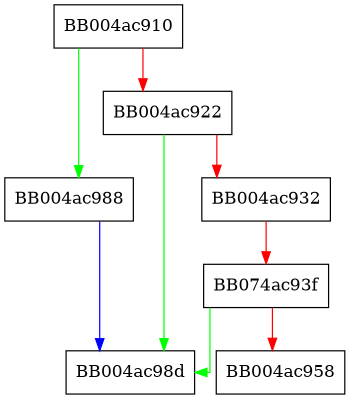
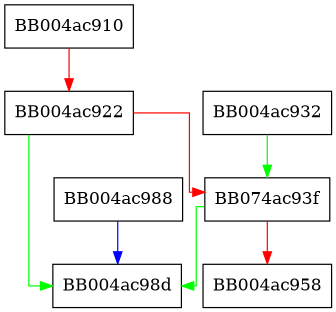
edge "BB004ac910" -> "BB004ac988": removed
edge "BB004ac922" -> "BB004ac932": now "BB004ac922" -> "BB074ac93f"
edge "BB004ac932" -> "BB074ac93f": color red -> green
